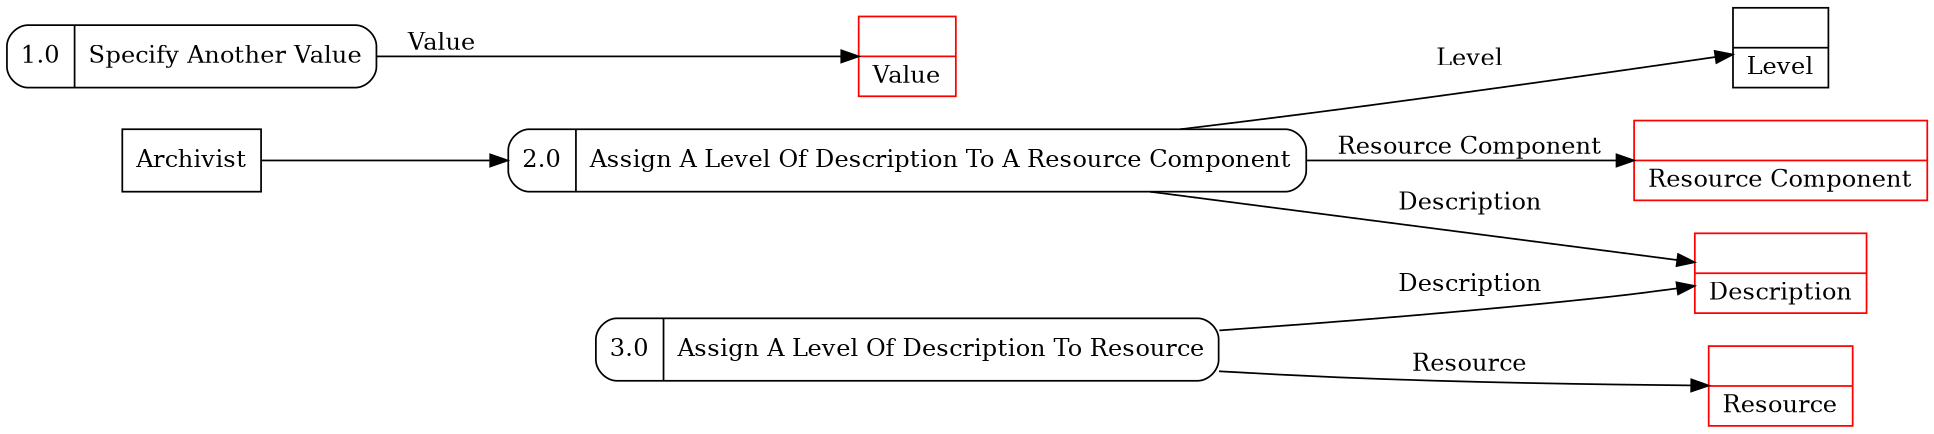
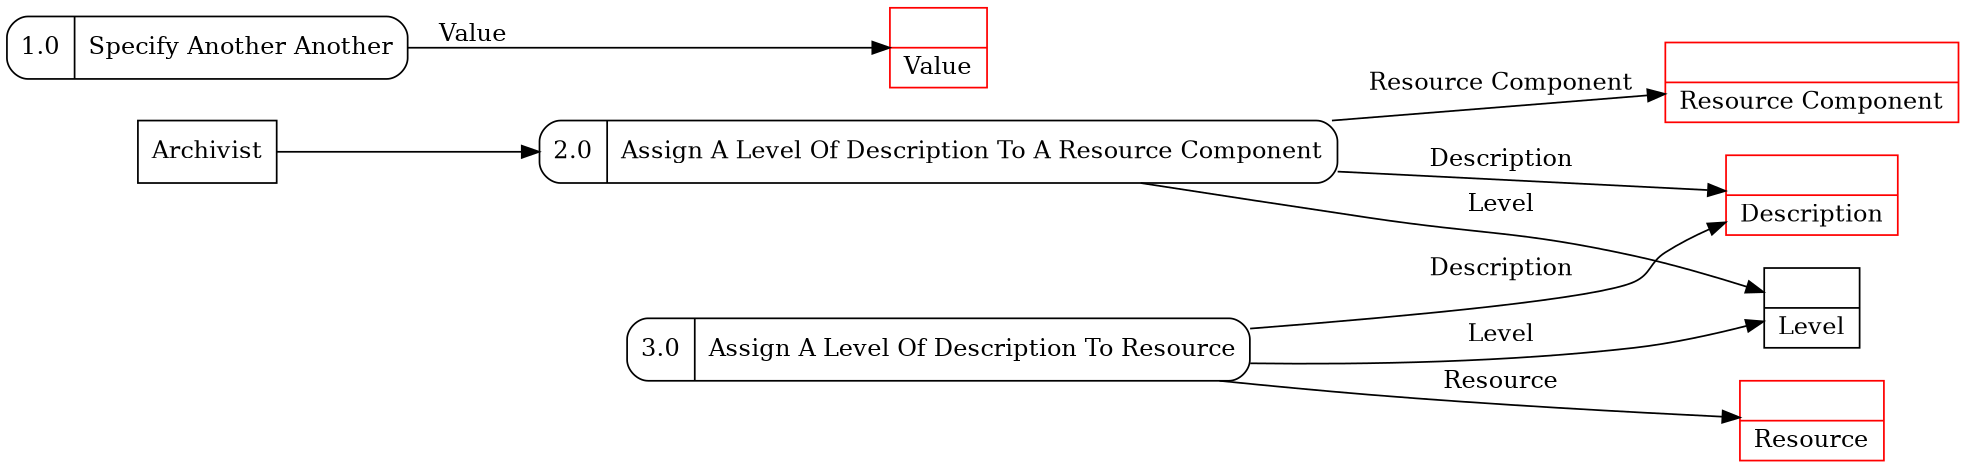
node "1.0": text "Specify Another Value" -> "Specify Another Another"
edge "3.0" -> "Level": added, label "Level"
